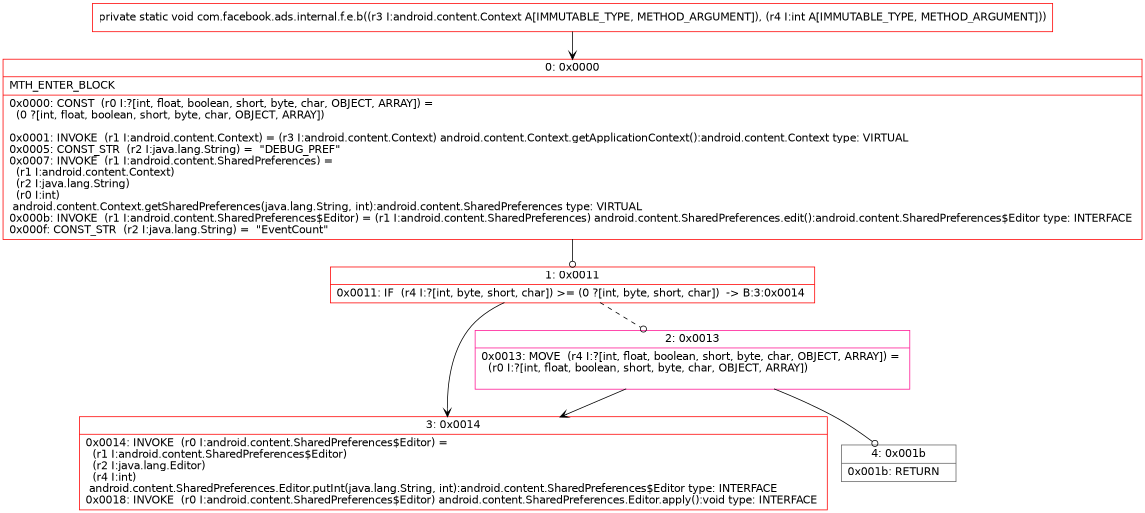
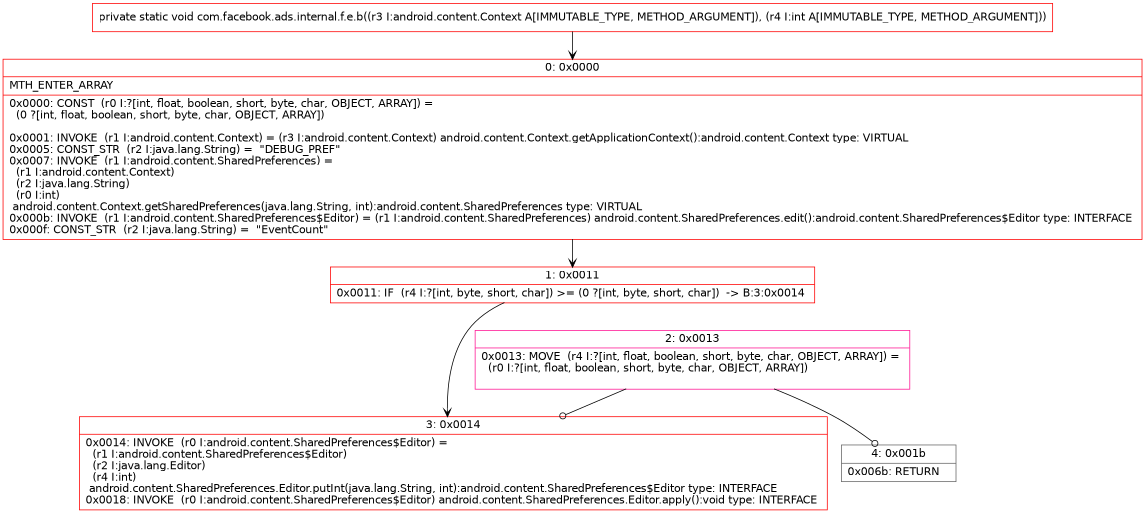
node "0: 0x0000": text "MTH_ENTER_BLOCK" -> "MTH_ENTER_ARRAY"
edge "0: 0x0000" -> "1: 0x0011": arrowhead odot -> vee
edge "1: 0x0011" -> "2: 0x0013": removed
edge "2: 0x0013" -> "3: 0x0014": arrowhead vee -> odot
node "4: 0x001b": text "0x001b: RETURN" -> "0x006b: RETURN"
